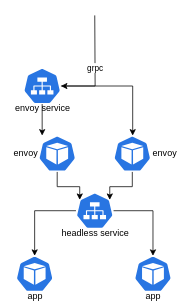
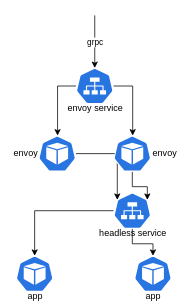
node "envoy service": moved (42, 86) -> (95, 86)
node "headless service": moved (95, 210) -> (132, 210)
